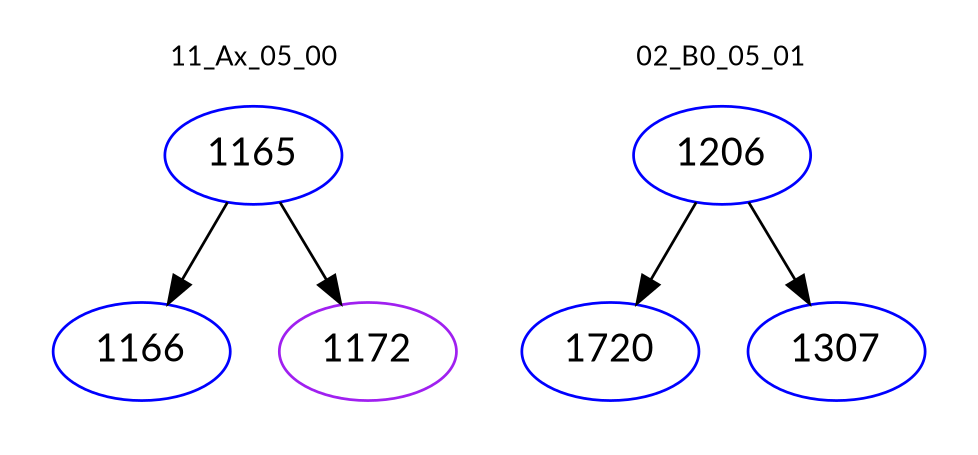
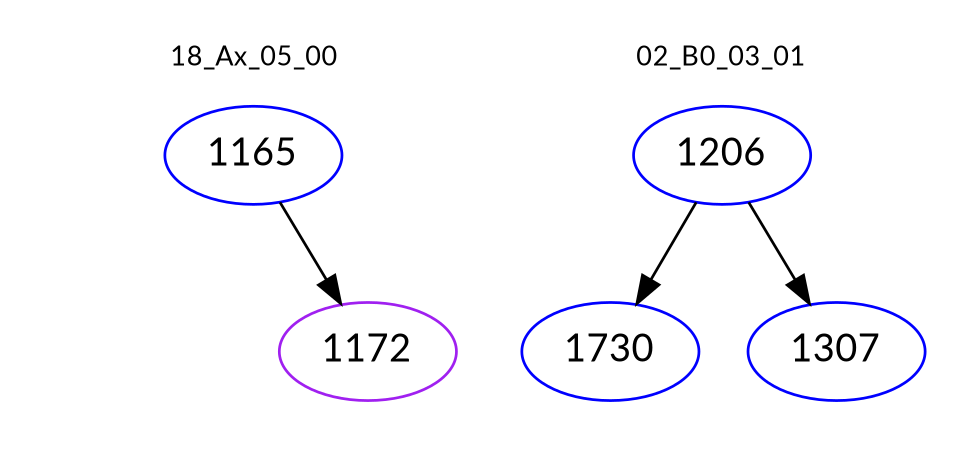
cluster "11_Ax_05_00": label "11_Ax_05_00" -> "18_Ax_05_00"
cluster "02_B0_05_01": label "02_B0_05_01" -> "02_B0_03_01"
node "1166": removed
node "1720": label "1720" -> "1730"
